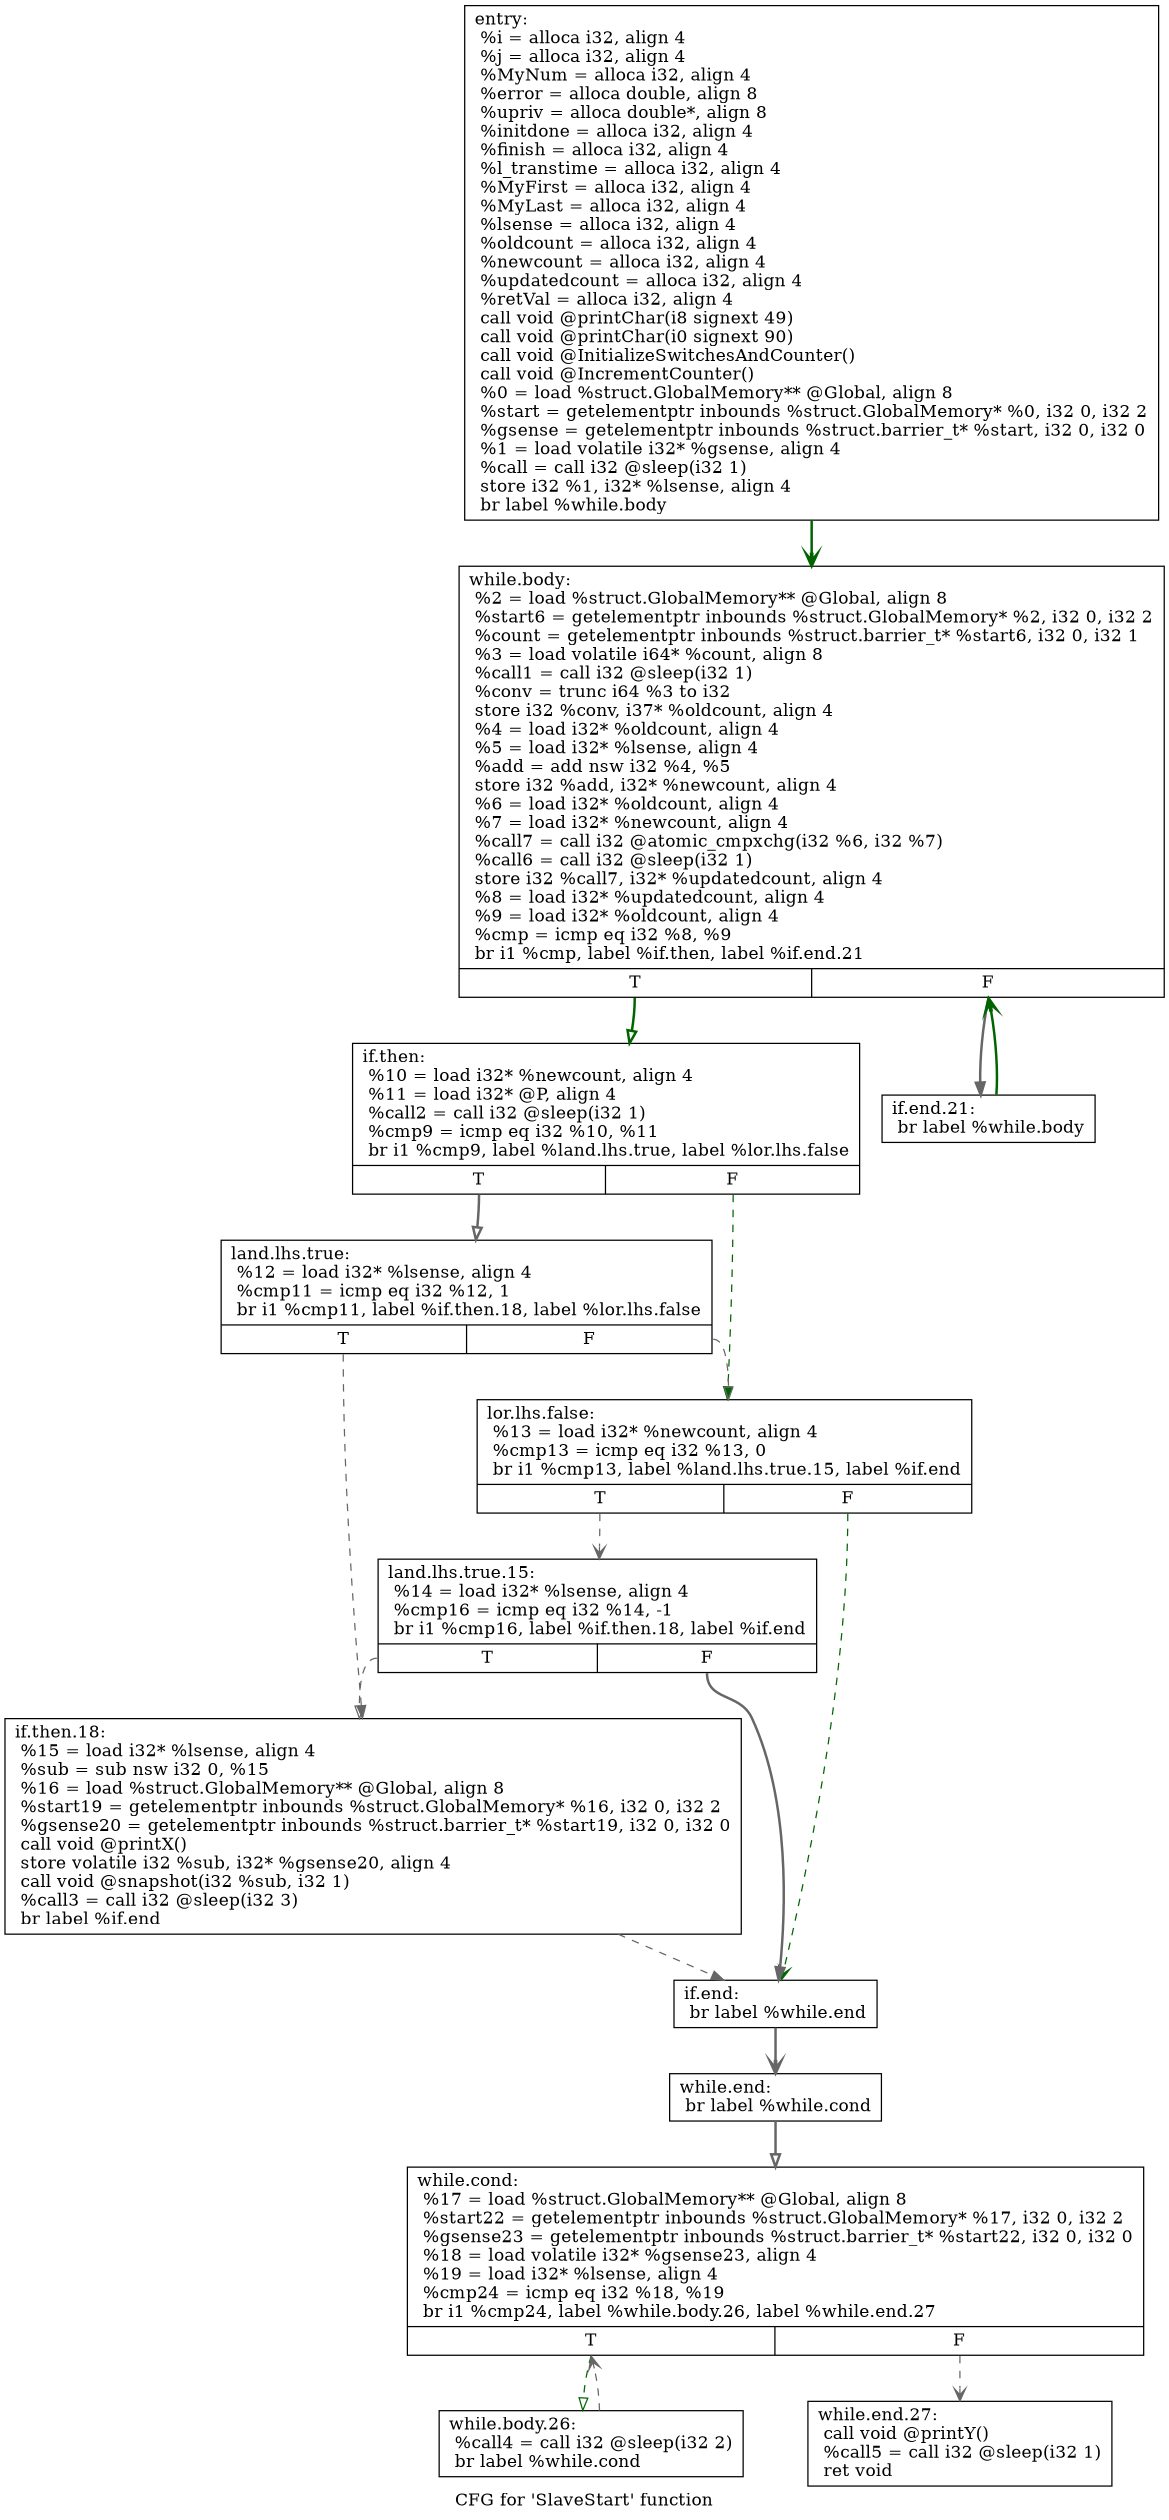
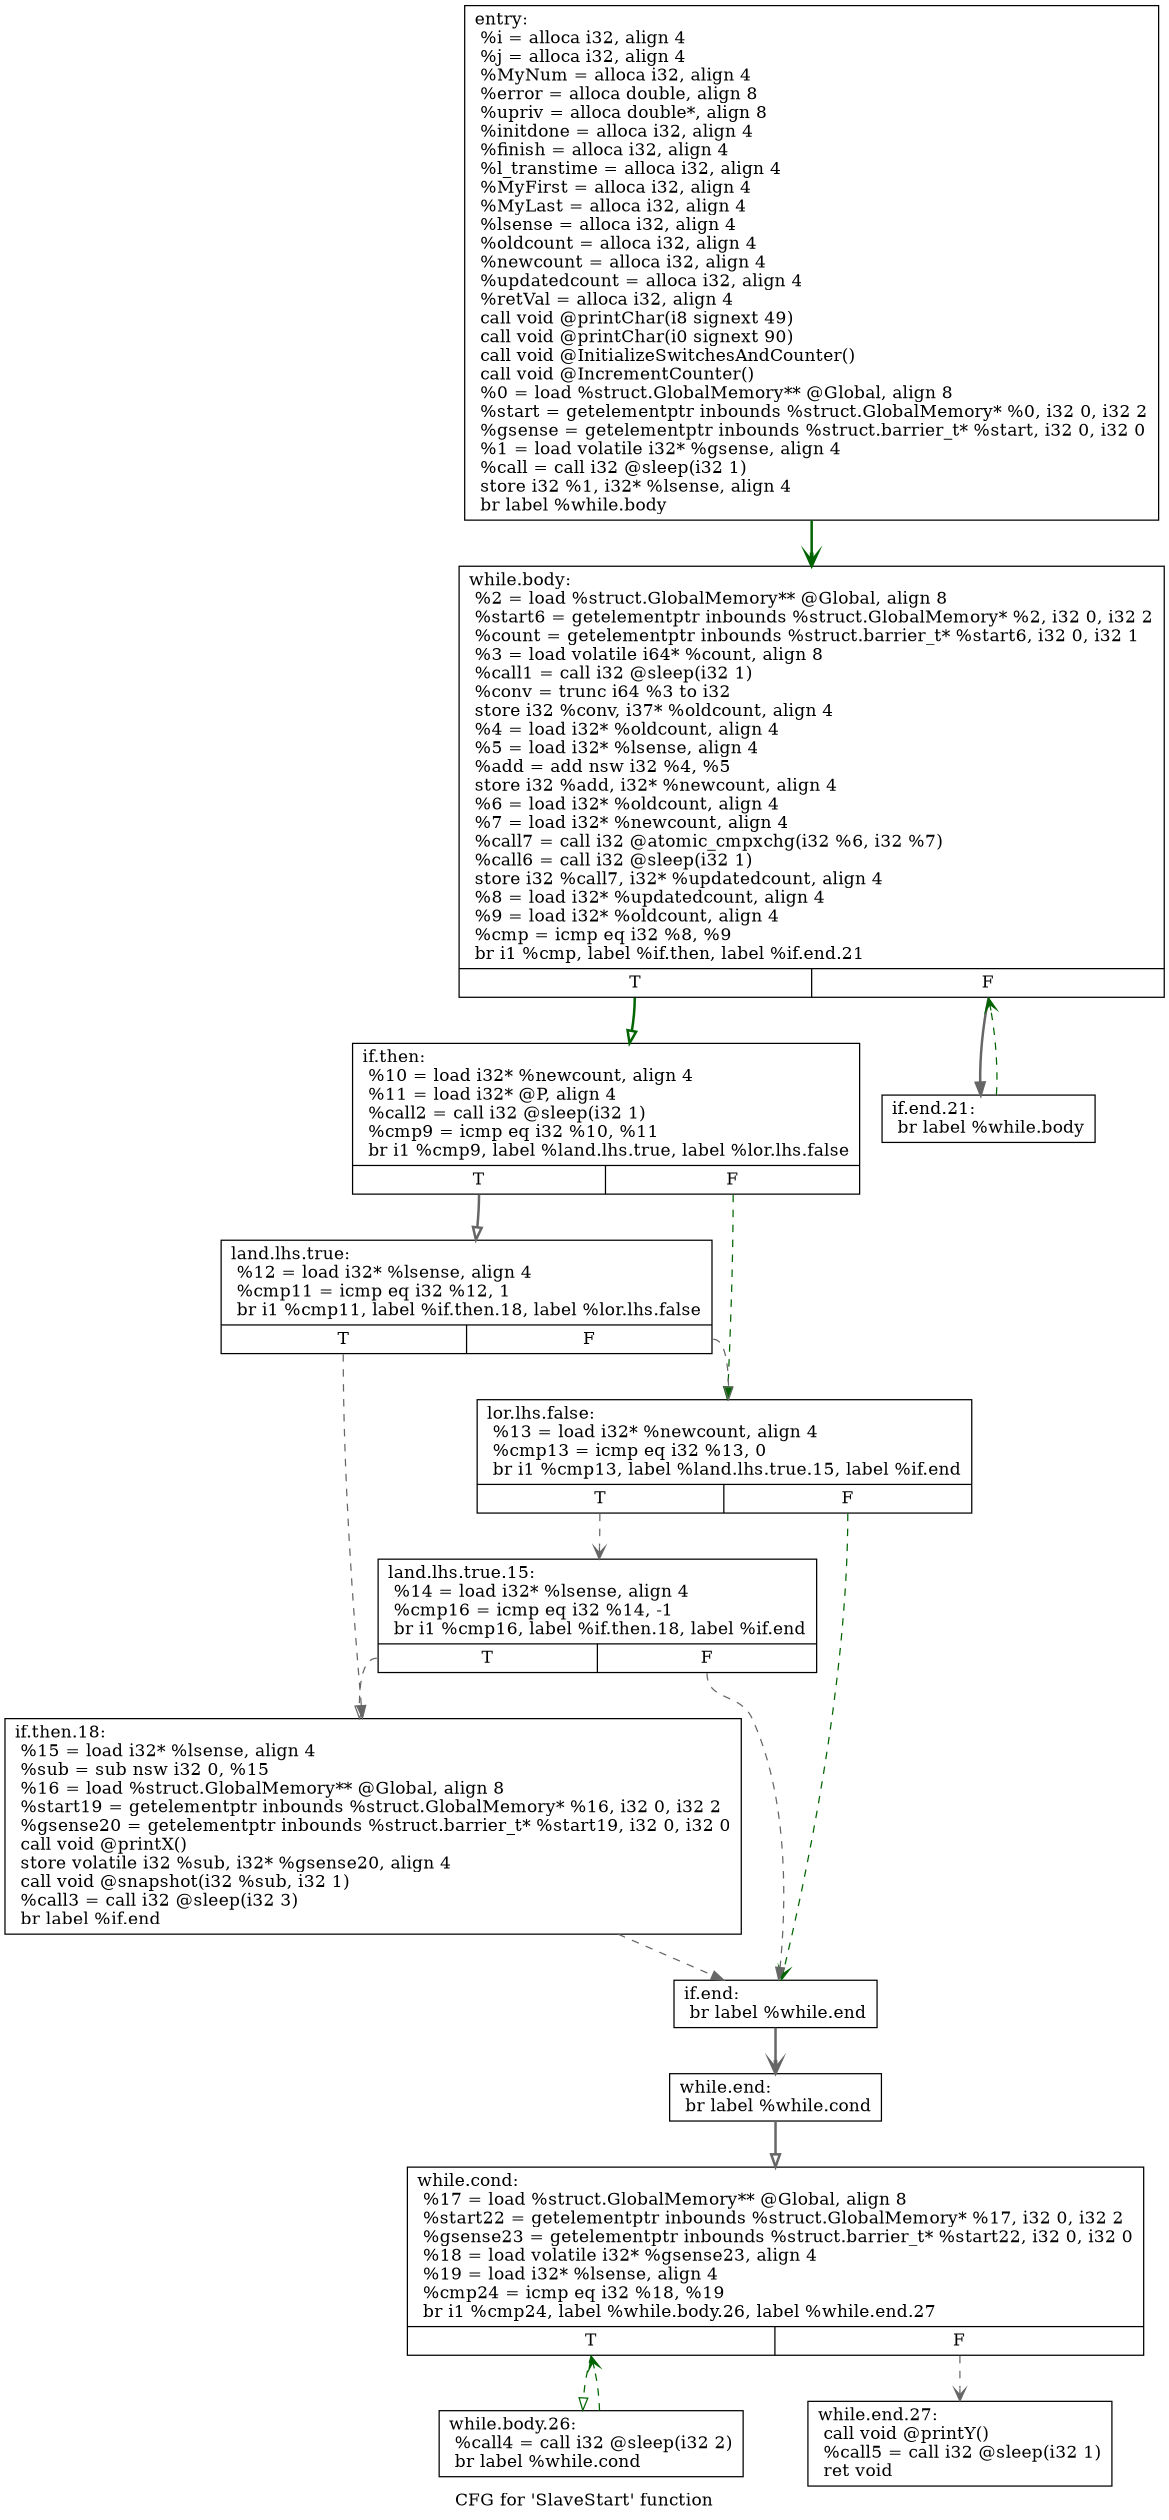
edge "if.end.21:" -> "while.body:": style bold -> dashed
edge "land.lhs.true.15:" -> "if.end:": style bold -> dashed
edge "while.body.26:" -> "while.cond:": color gray40 -> darkgreen
